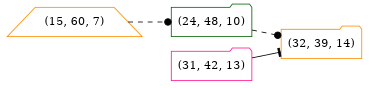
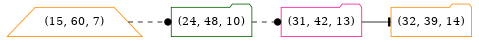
edge "(24, 48, 10)" -> "(32, 39, 14)": now "(24, 48, 10)" -> "(31, 42, 13)"
